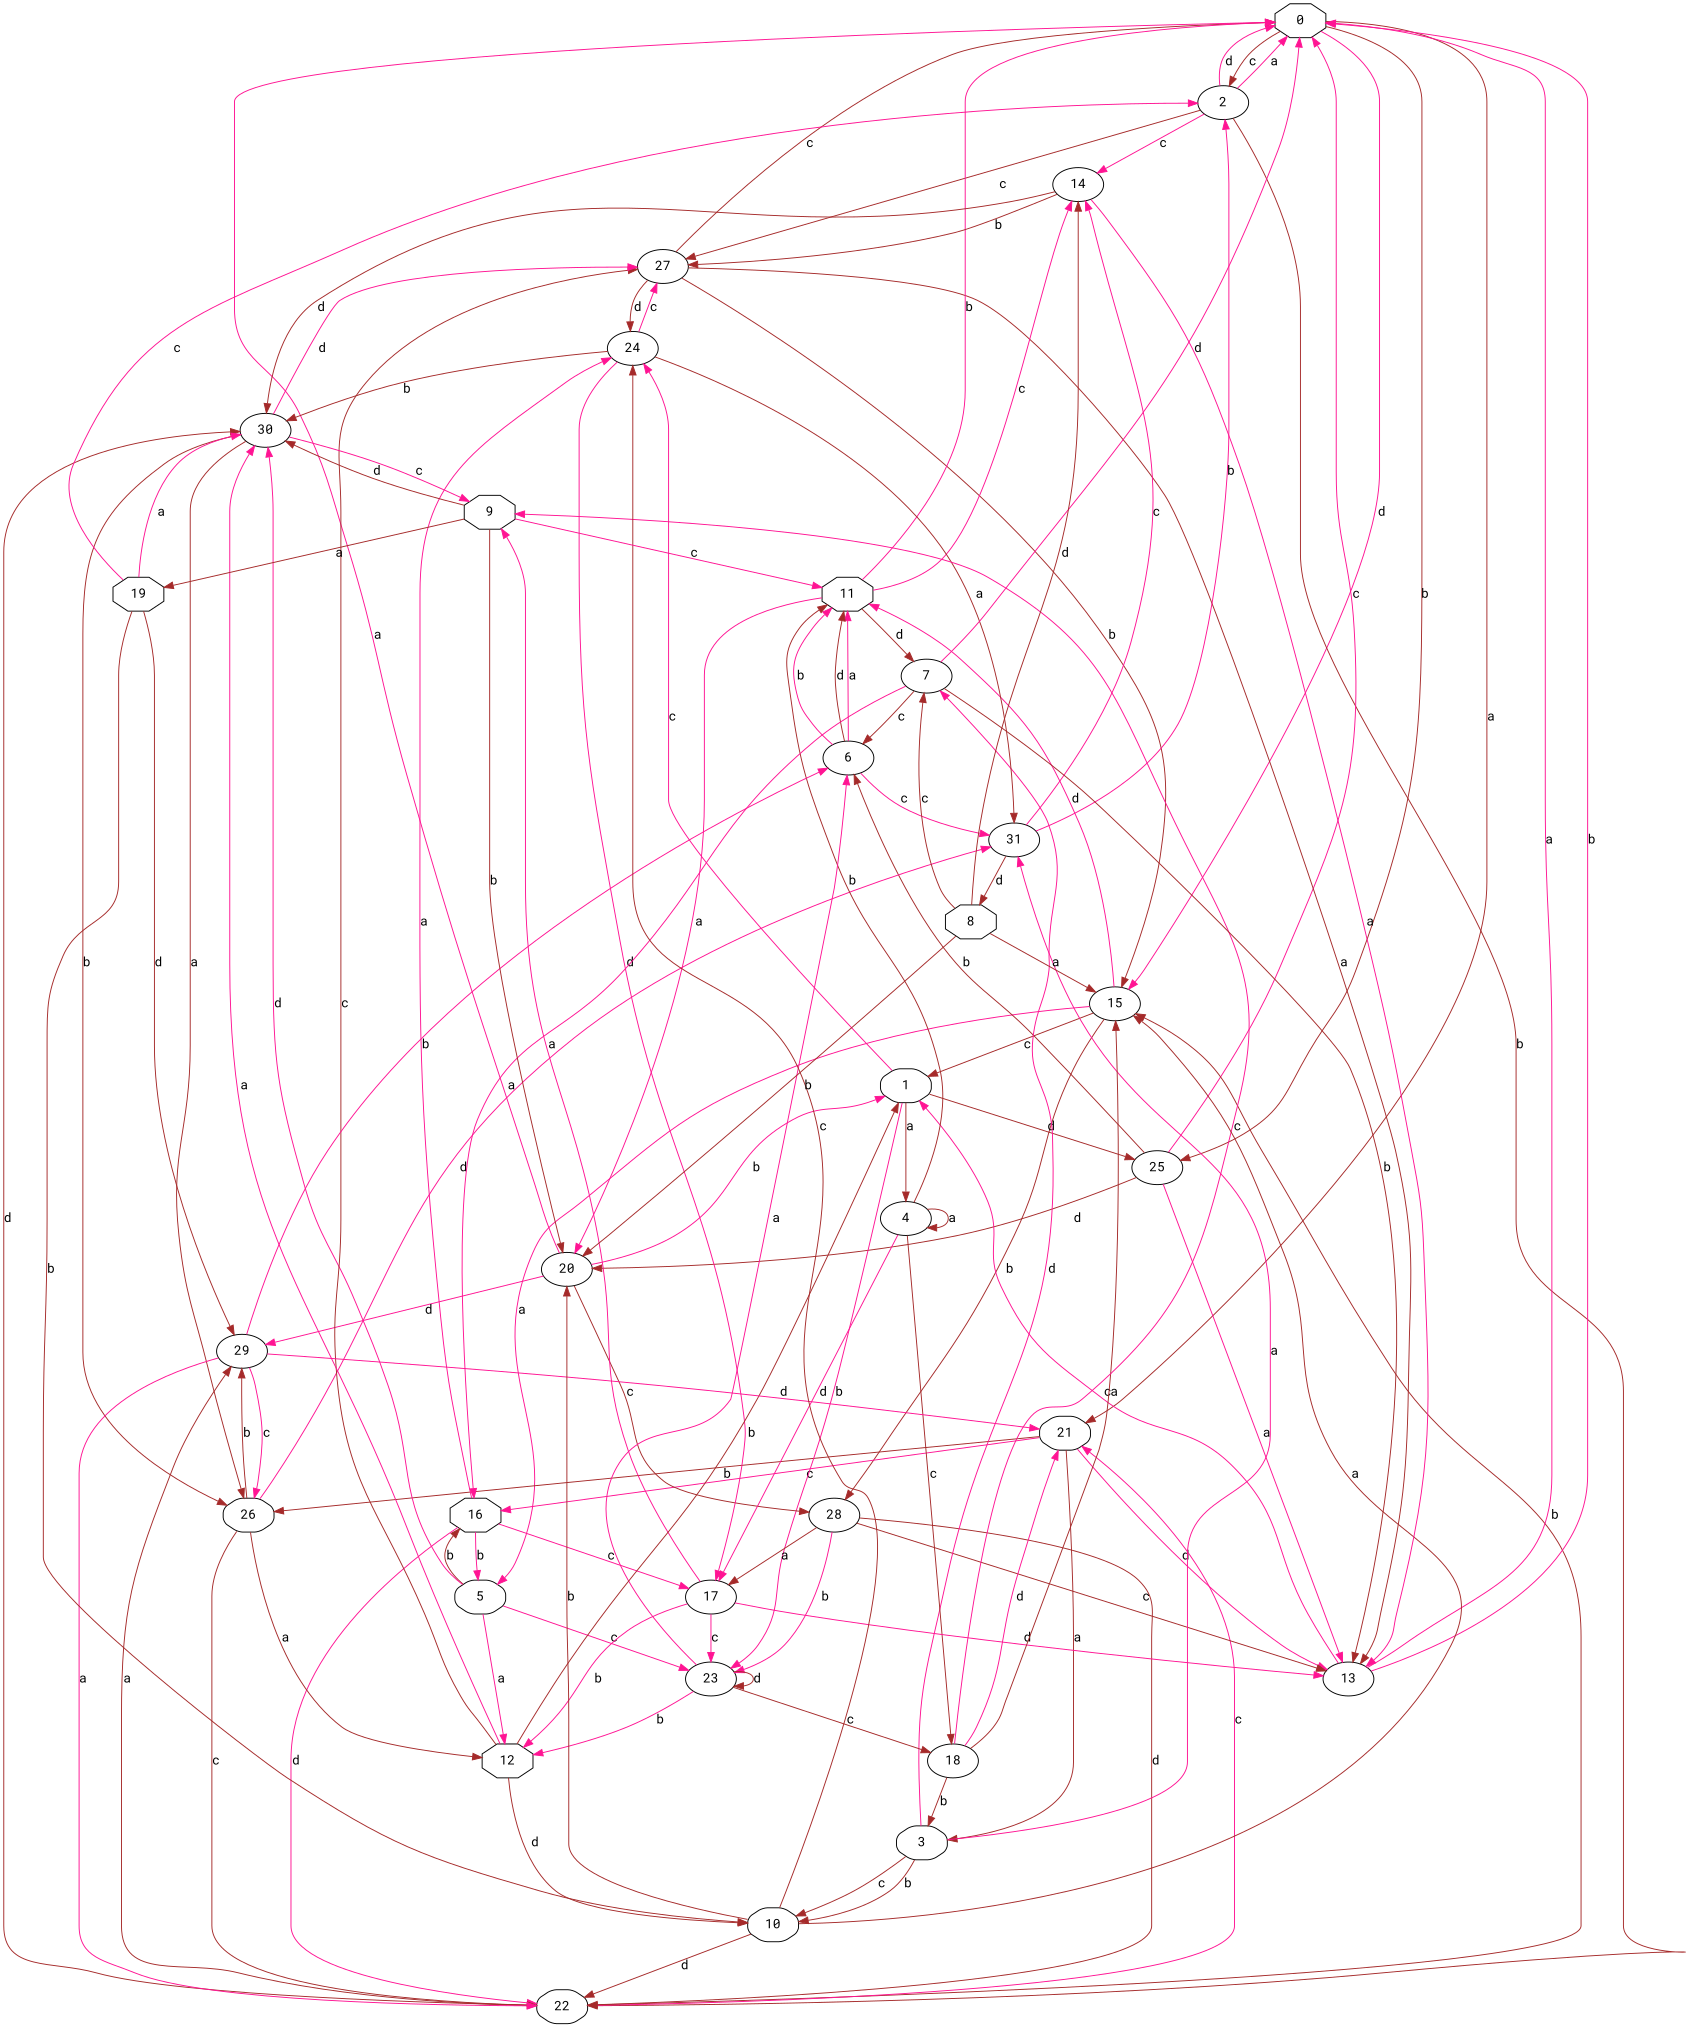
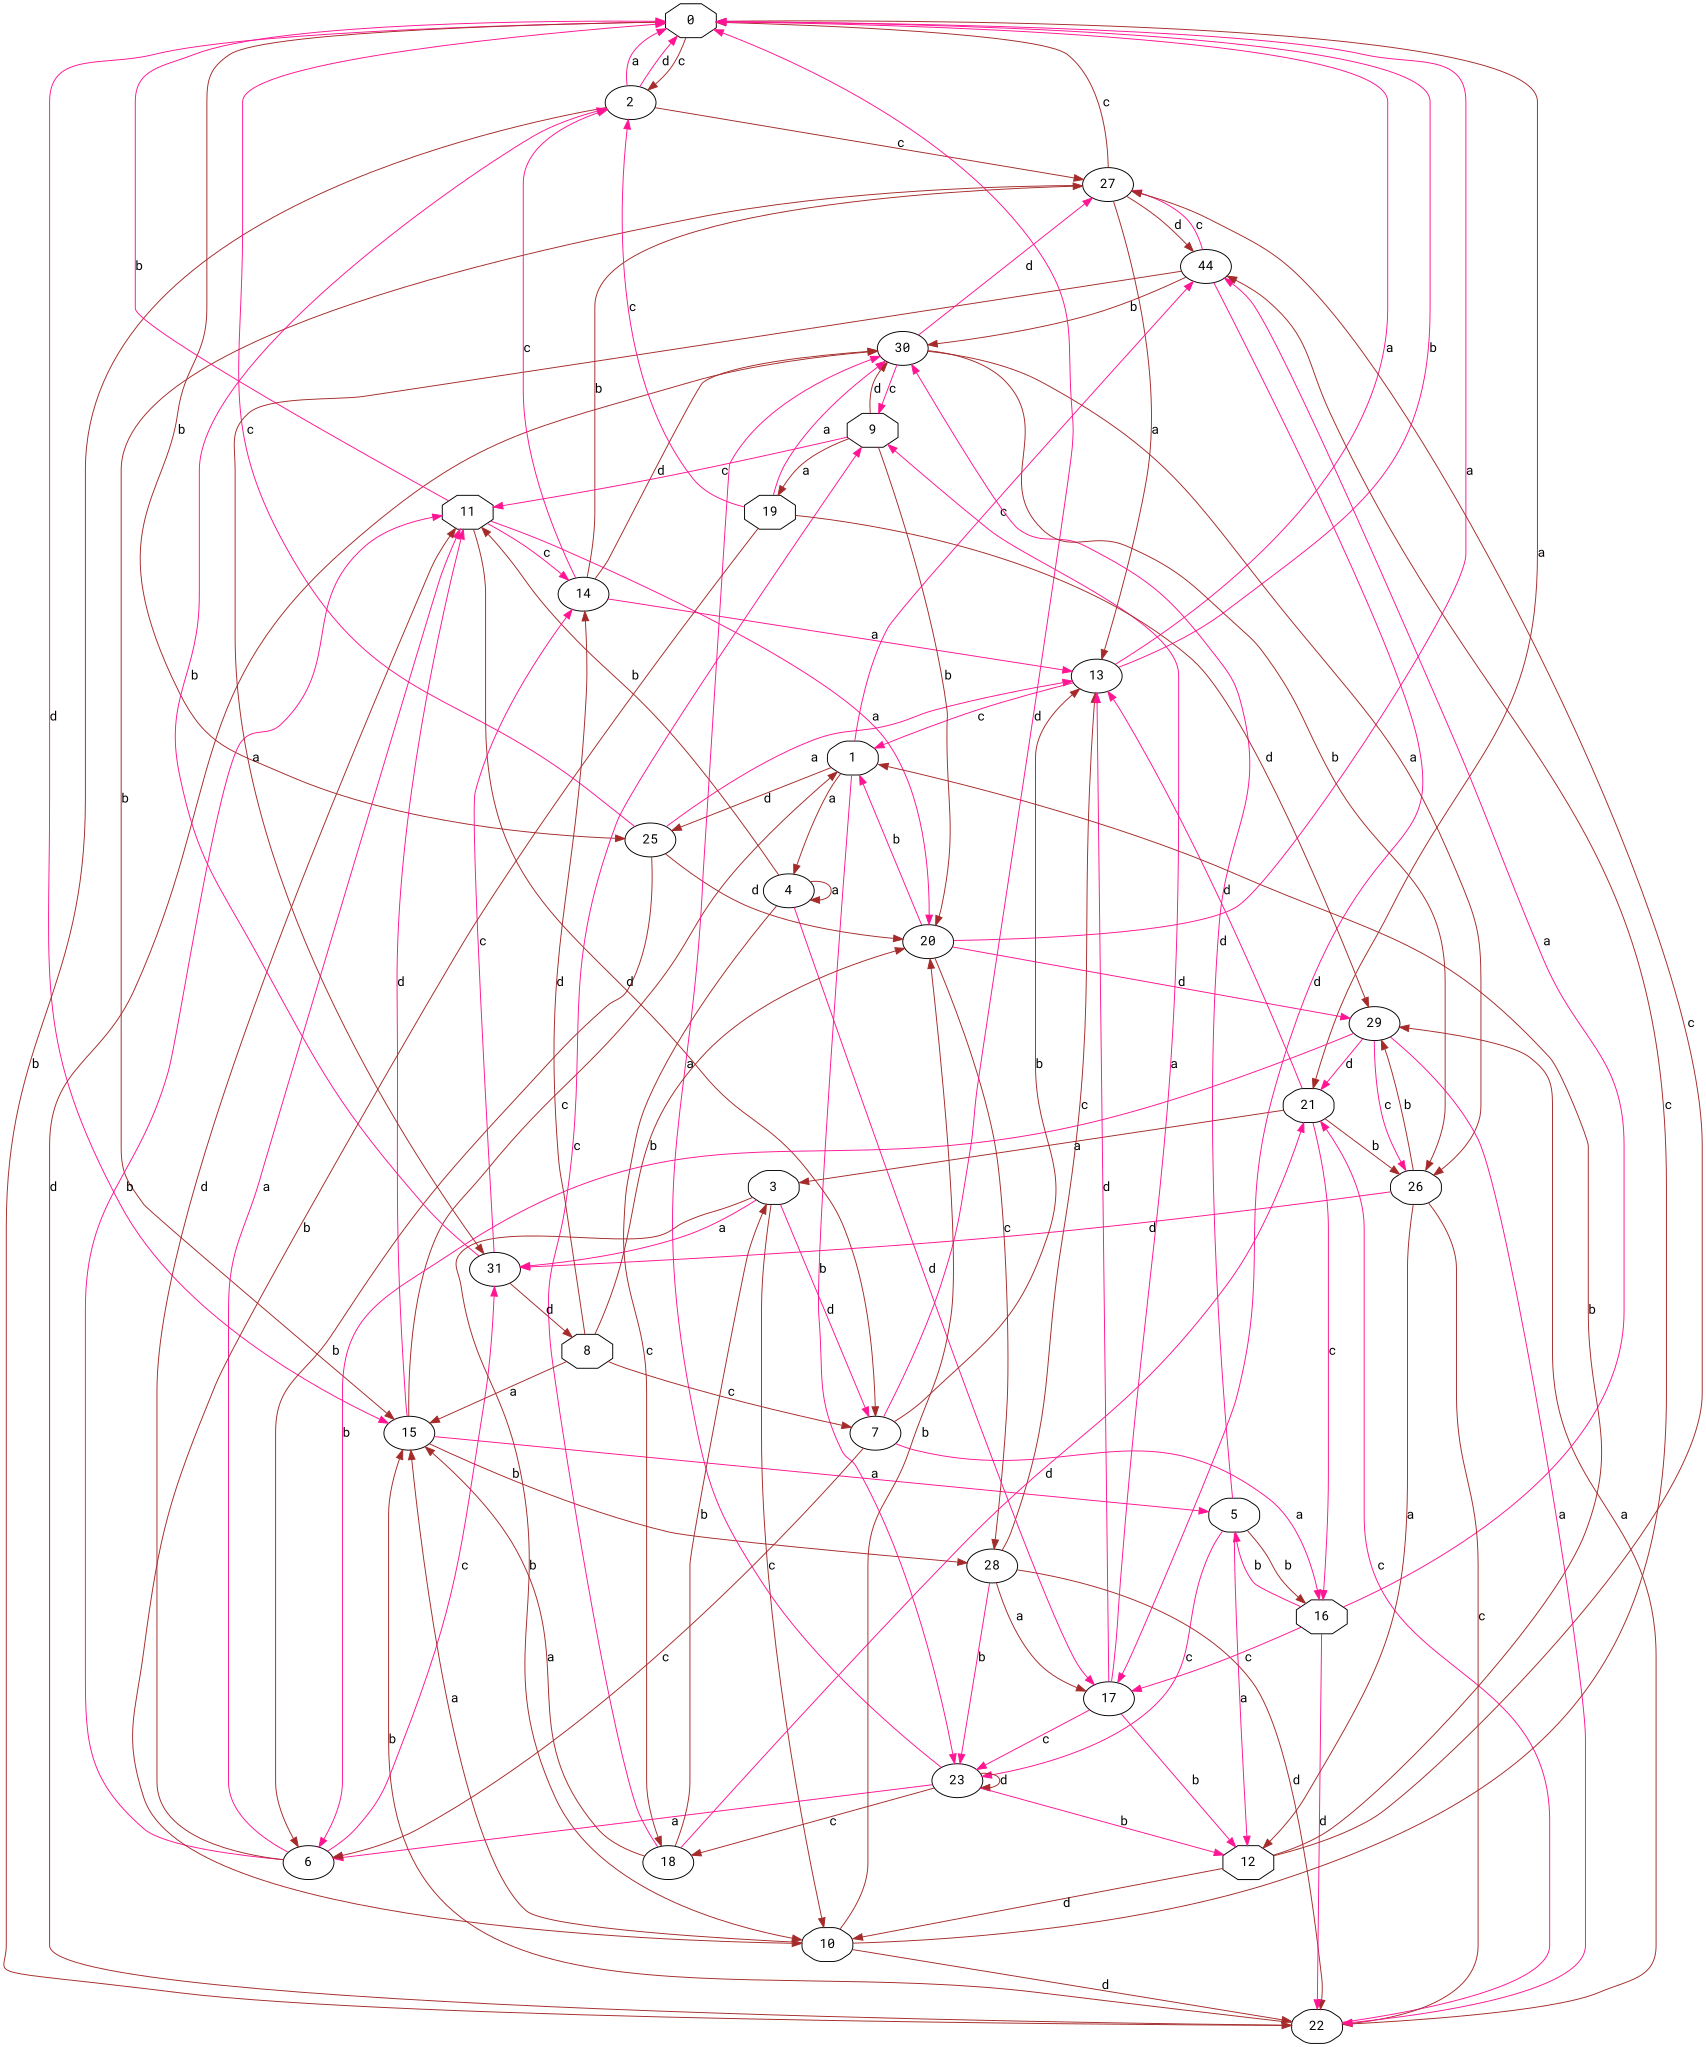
edge "2" -> "14": reversed
node "24": label "24" -> "44"
edge "12" -> "30": now "23" -> "30"
